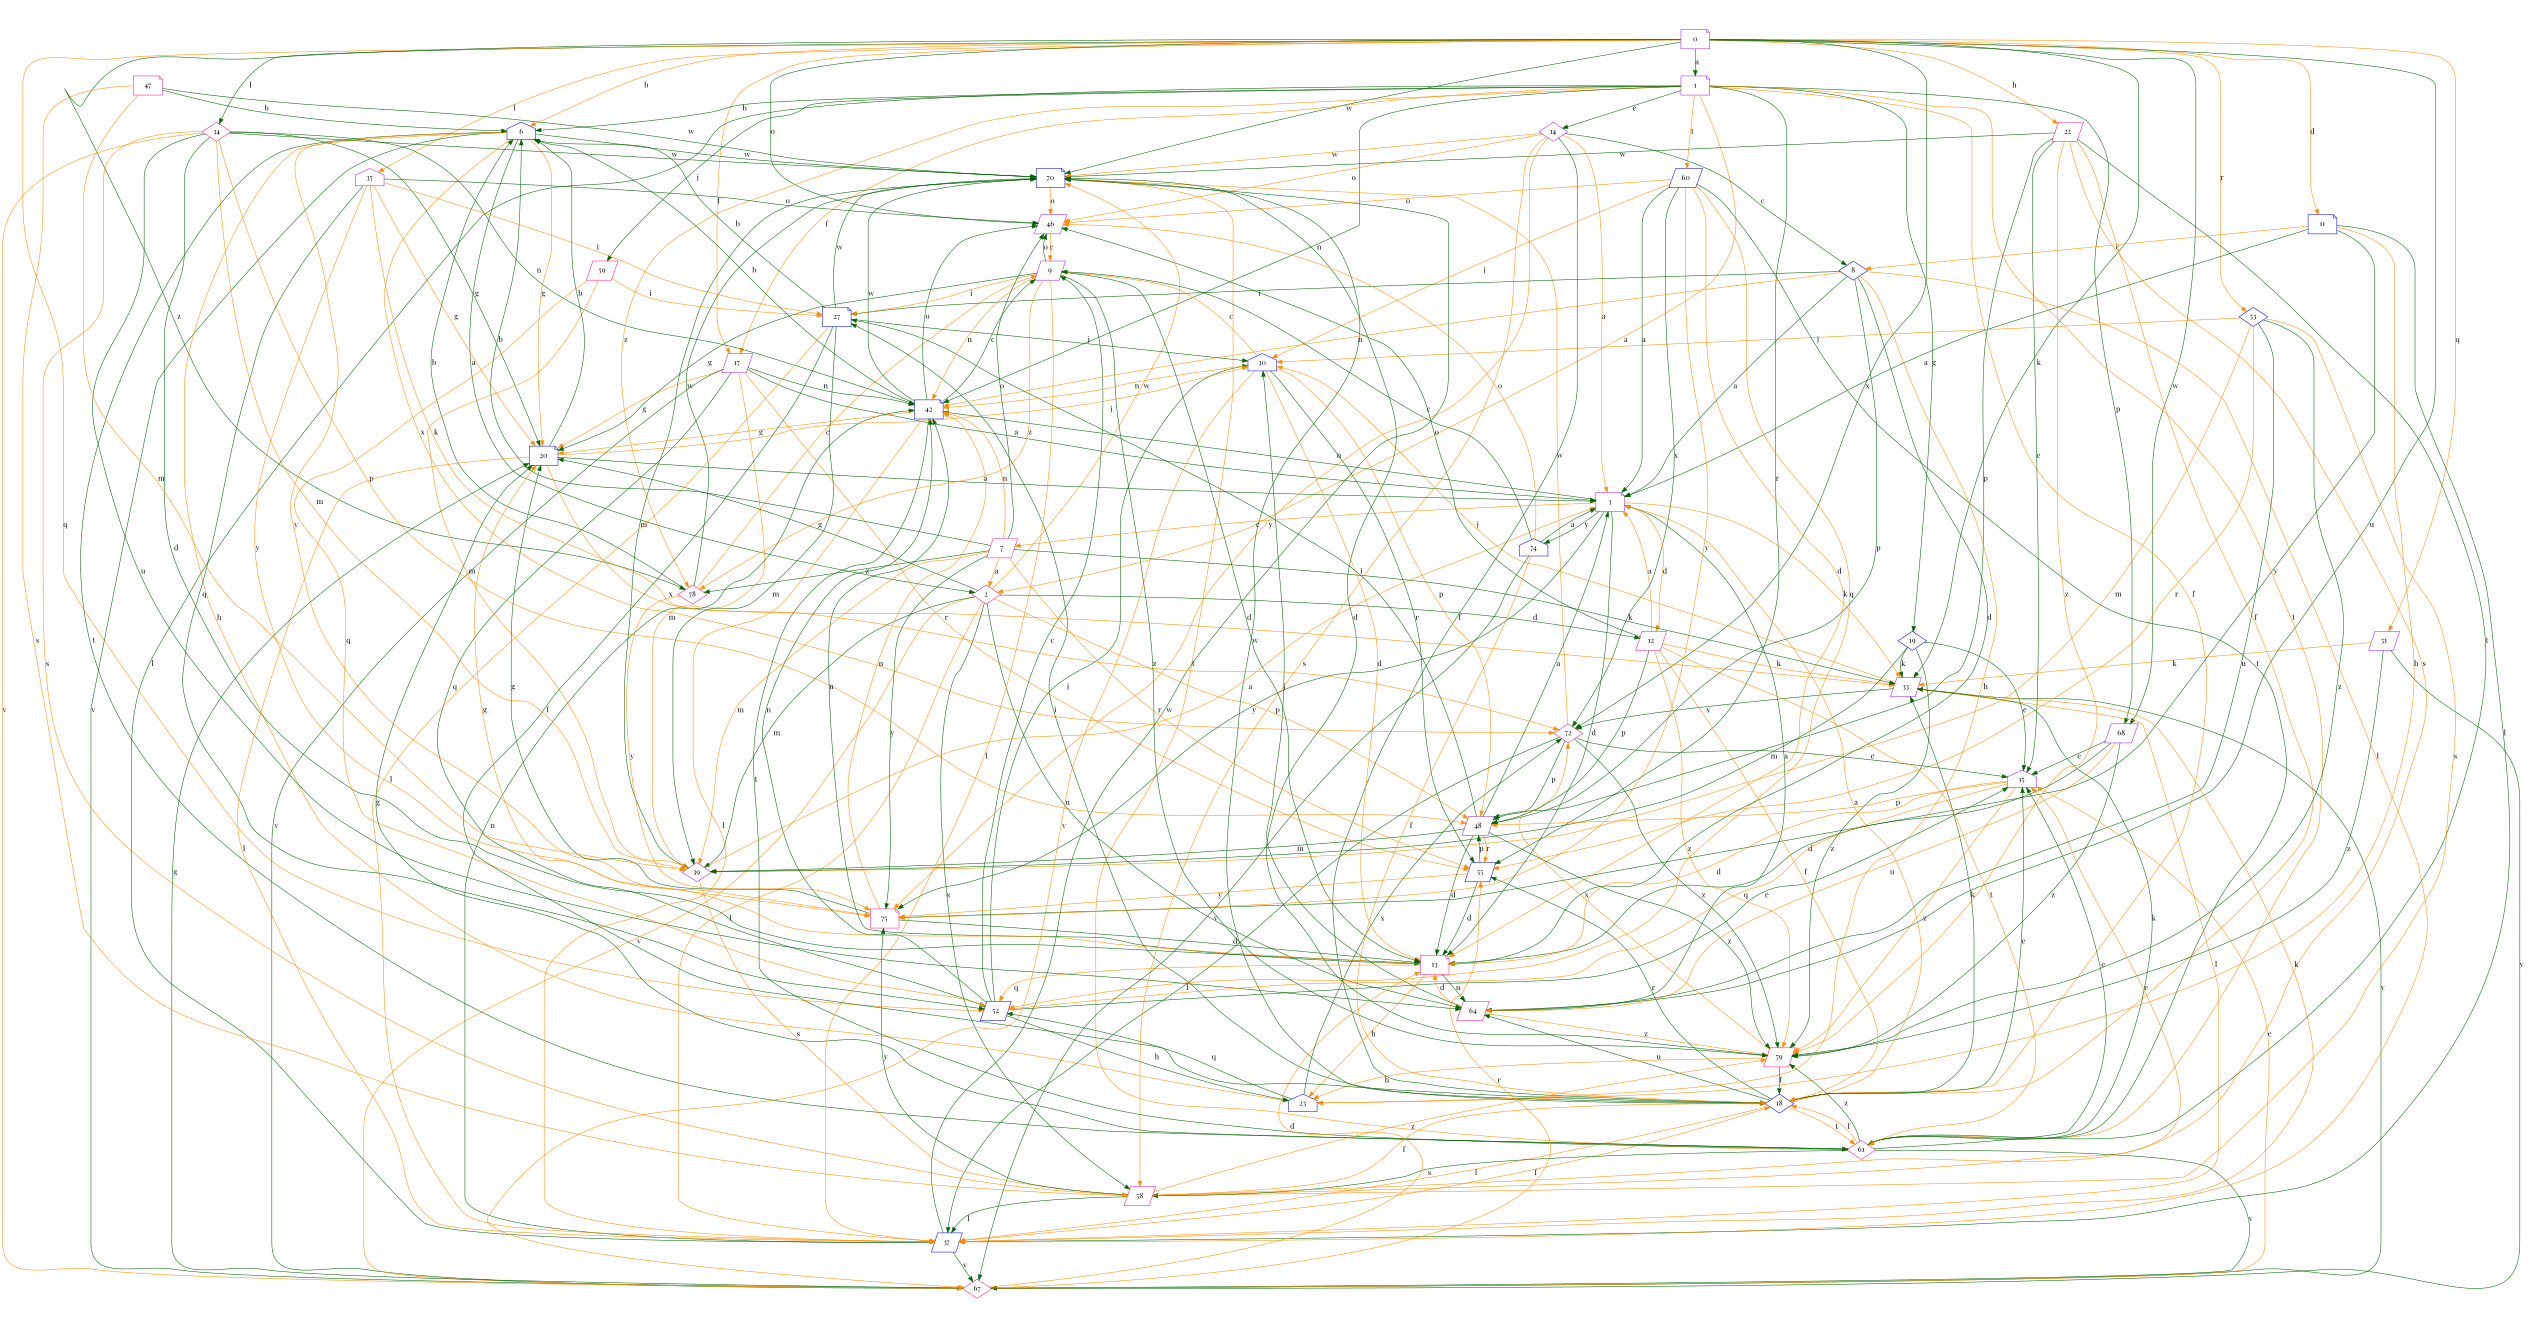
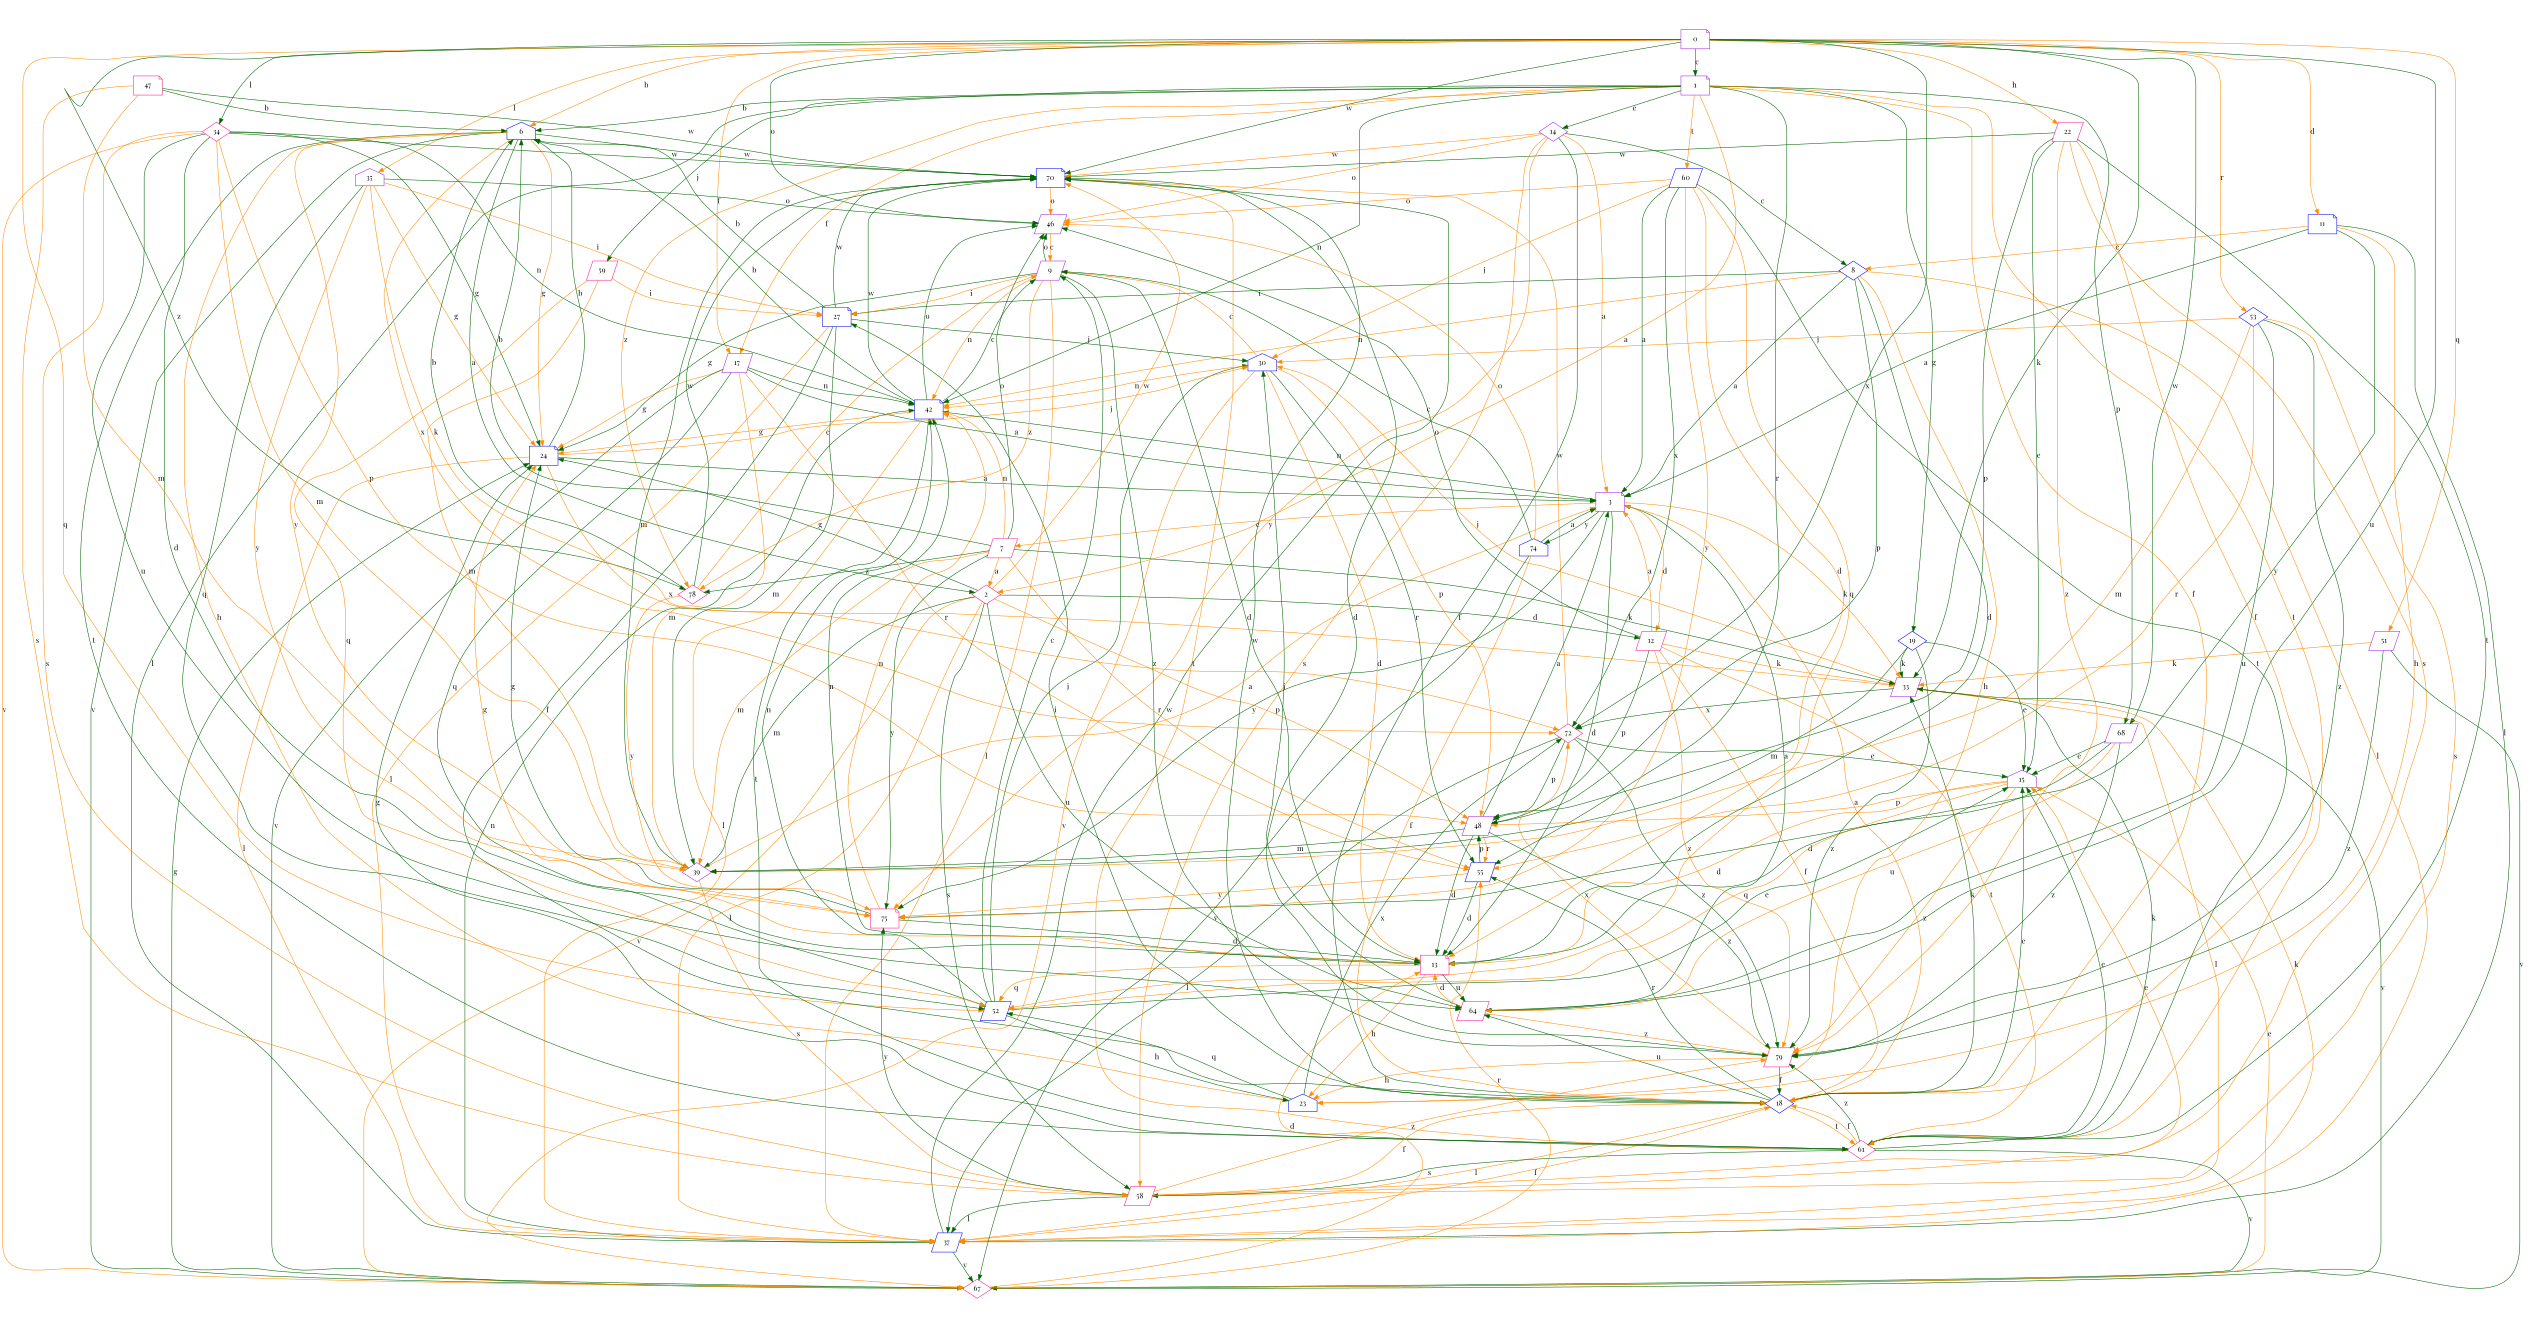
edge "0" -> "1": label "a" -> "c"
node "20": label "20" -> "24"
edge "48" -> "27": removed, label "i"
